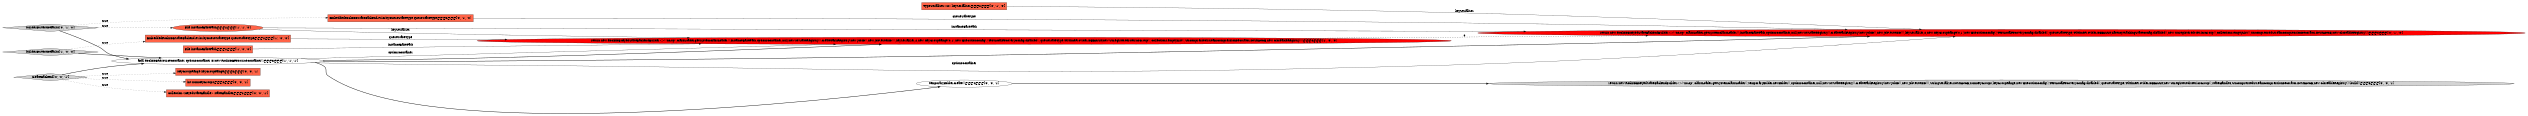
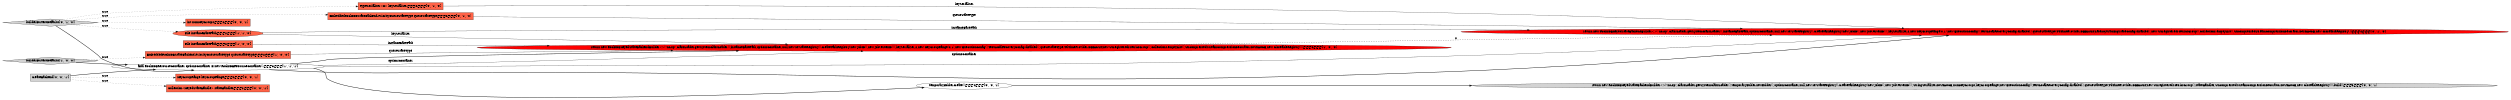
edge "builderForTestDefaults['0', '1', '0']" -> "TypeSerializer<K> keySerializer@@@2@@@['0', '1', '0']": added, label "true"
node "createBackend['0', '0', '1']": shape diamond -> box
edge "createBackend['0', '0', '1']" -> "int numKeyGroups@@@2@@@['0', '0', '1']": now "builderForTestDefaults['0', '1', '0']" -> "int numKeyGroups@@@2@@@['0', '0', '1']"
